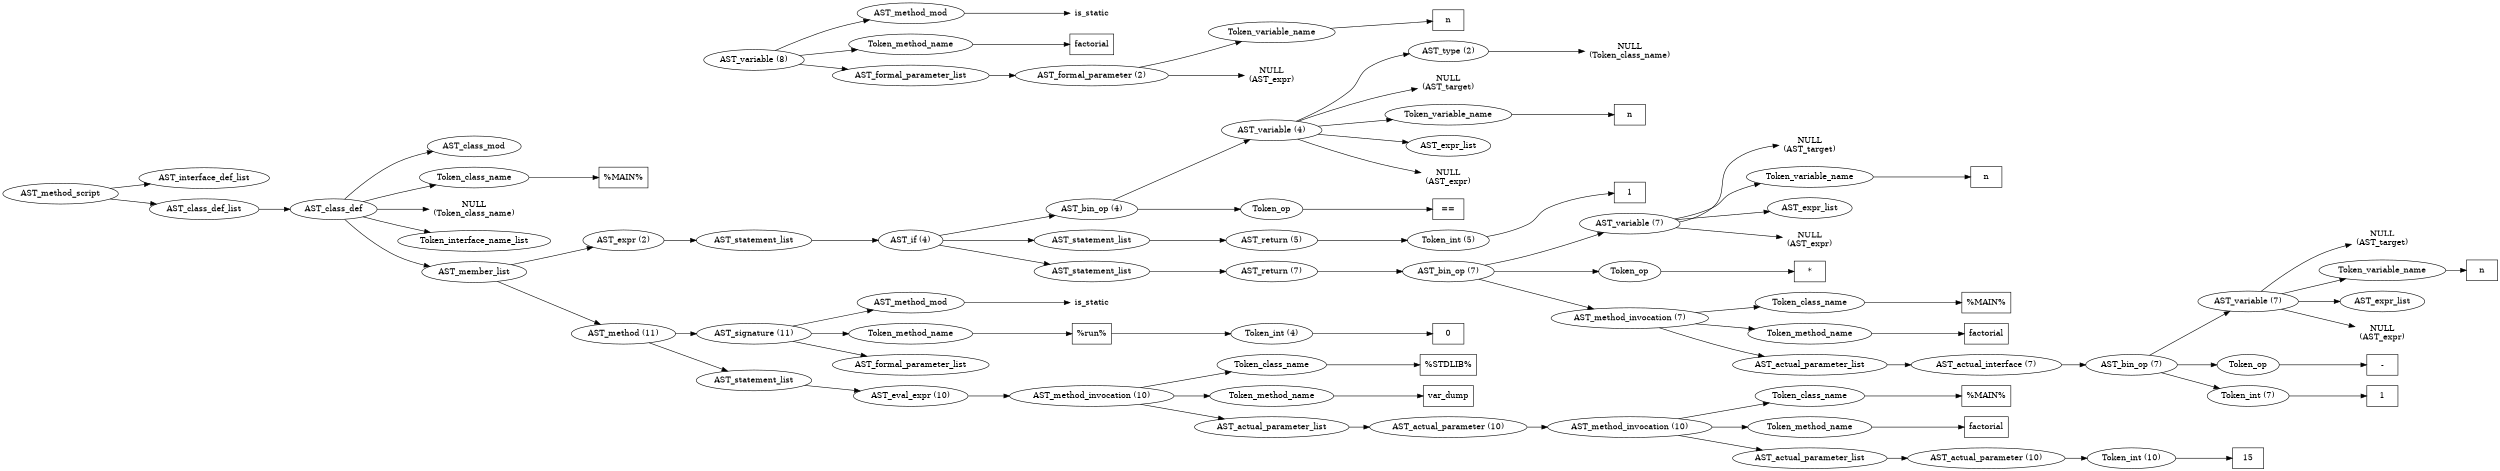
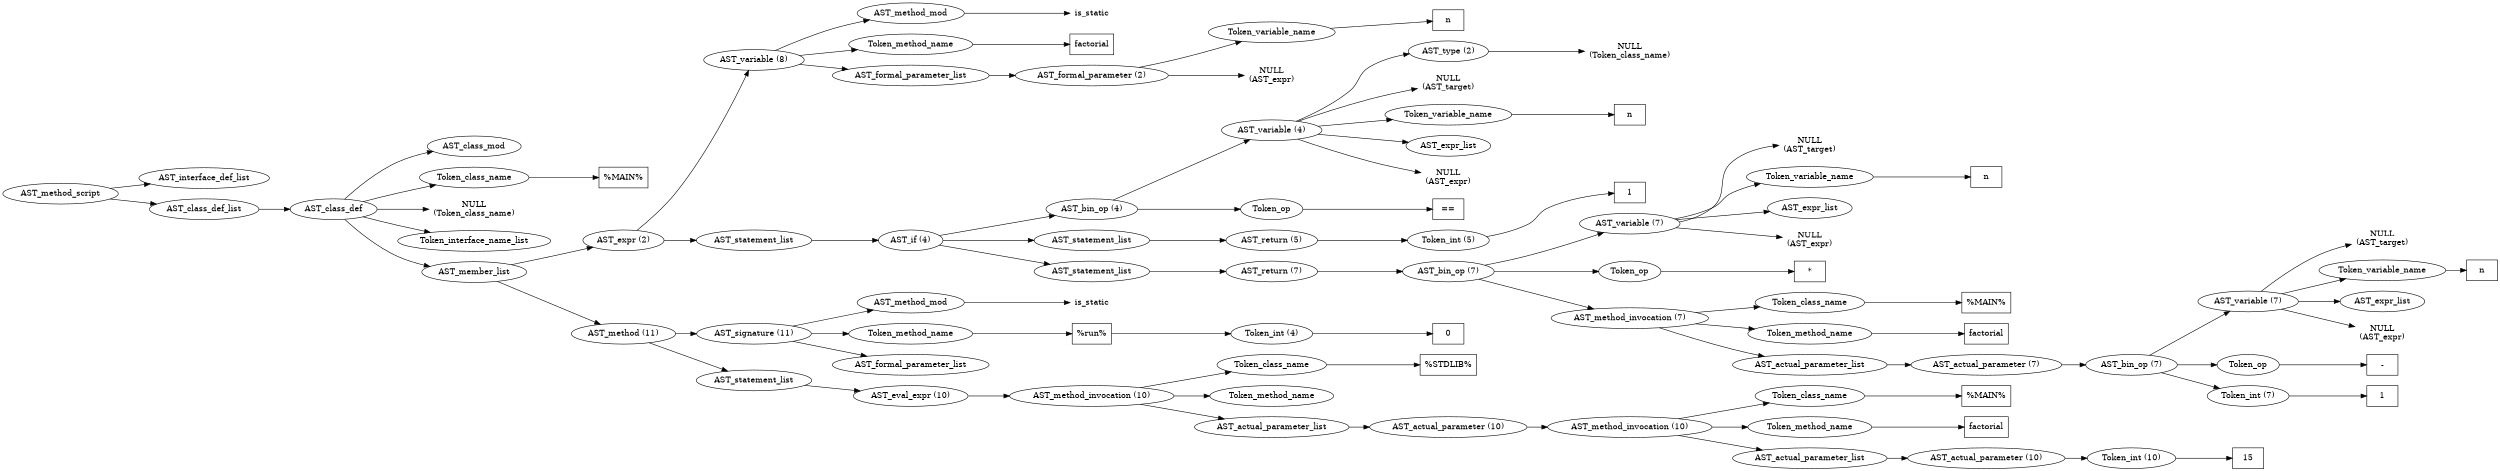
edge "AST_expr (2)" -> "AST_variable (8)": added
node "AST_actual_interface (7)": label "AST_actual_interface (7)" -> "AST_actual_parameter (7)"
node "var_dump": removed
